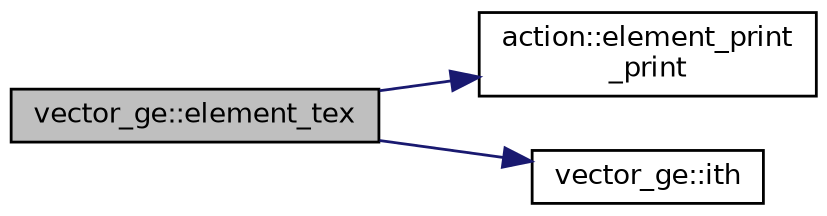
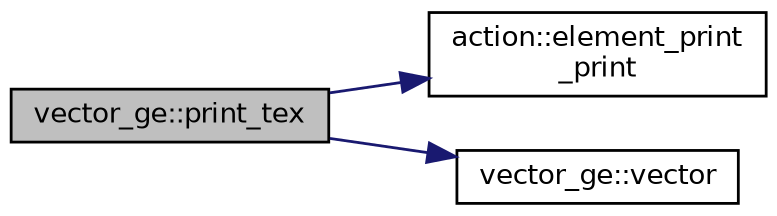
node "vector_ge::element_tex": label "vector_ge::element_tex" -> "vector_ge::print_tex"
node "vector_ge::ith": label "vector_ge::ith" -> "vector_ge::vector"
